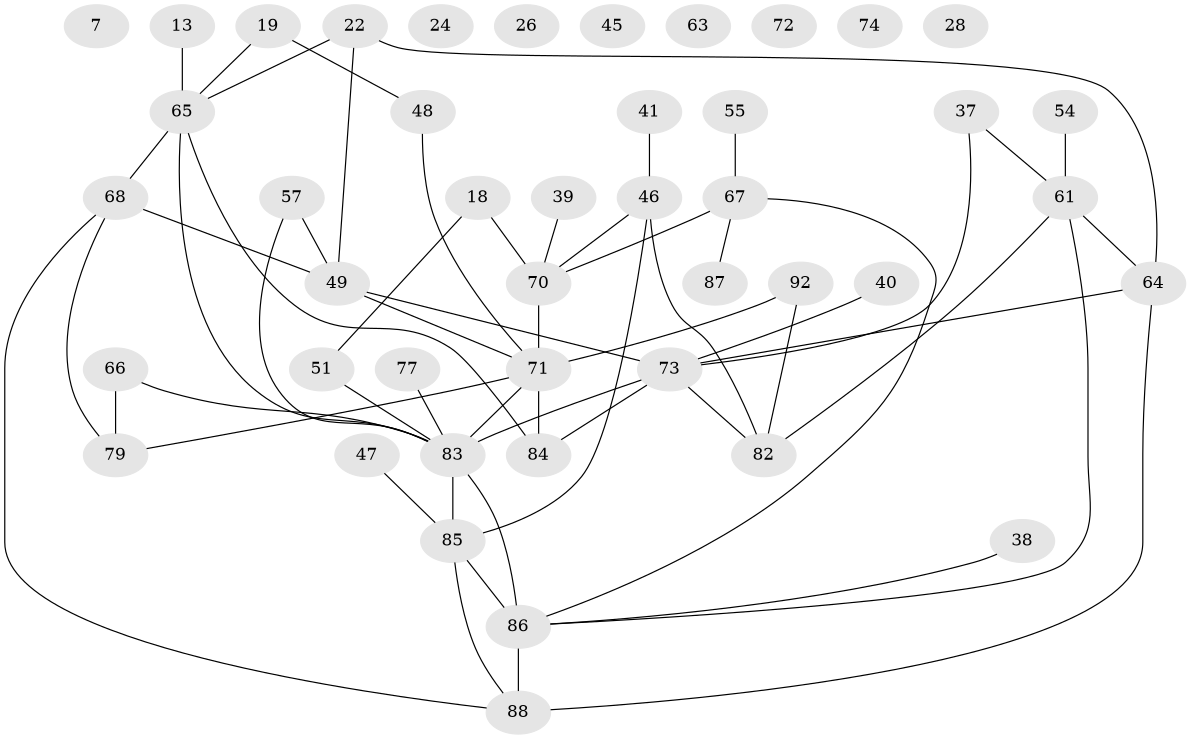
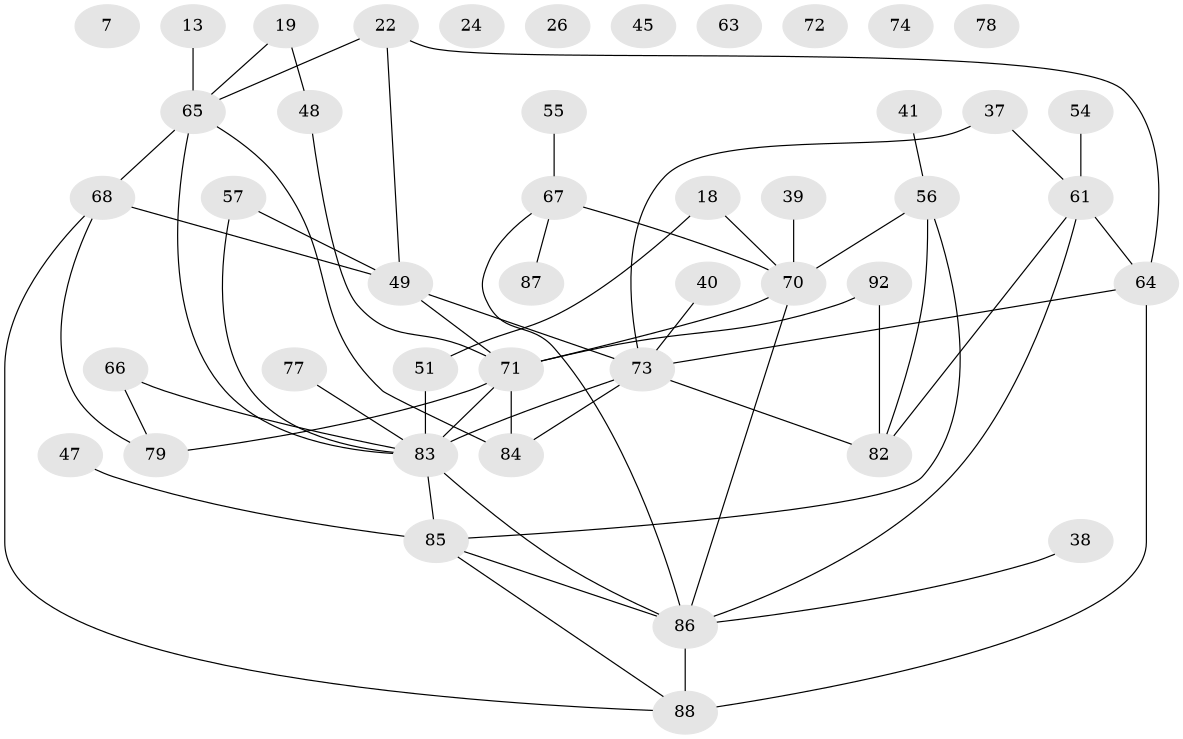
node "28": label "28" -> "78"
node "46": label "46" -> "56"
edge "70" -- "86": added
